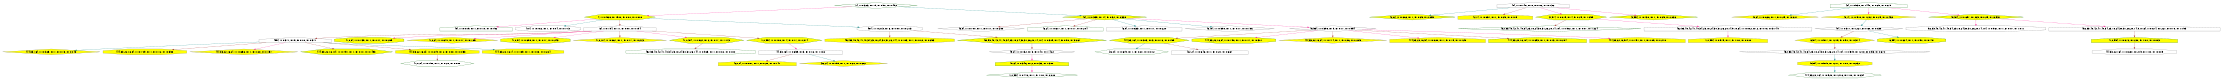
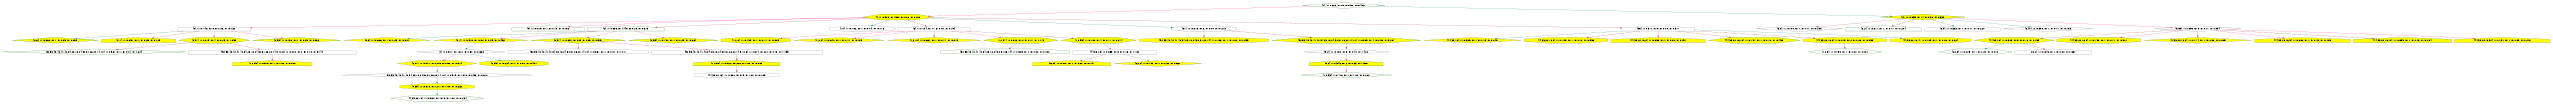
edge "[], V: -0.528, N: 1500, P: 0.00, U: 0.000" -> "[8], V: -0.148, N: 8, P: 0.06, U: -0.132": added
edge "[], V: -0.528, N: 1500, P: 0.00, U: 0.000" -> "[2], V: 0.538, N: 1448, P: 0.29, U: 0.615": added
edge "[6], V: 0.194, N: 11, P: 0.00, U: 0.194" -> "[55], V: 0.371, N: 9, P: 0.00, U: 0.371": now "[], V: -0.528, N: 1500, P: 0.00, U: 0.000" -> "[55], V: 0.371, N: 9, P: 0.00, U: 0.371"
node "[1,0,9], V: -0.698, N: 1, P: 0.17, U: -0.243": removed
node "[8,55], V: -0.730, N: 1, P: 0.25, U: -0.664": added
node "[44,33,22,16,2], V: -0.656, N: 1, P: 0.28, U: 0.157": shape diamond -> house
